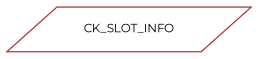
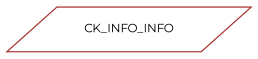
node "CK_SLOT_INFO": label "CK_SLOT_INFO" -> "CK_INFO_INFO"
